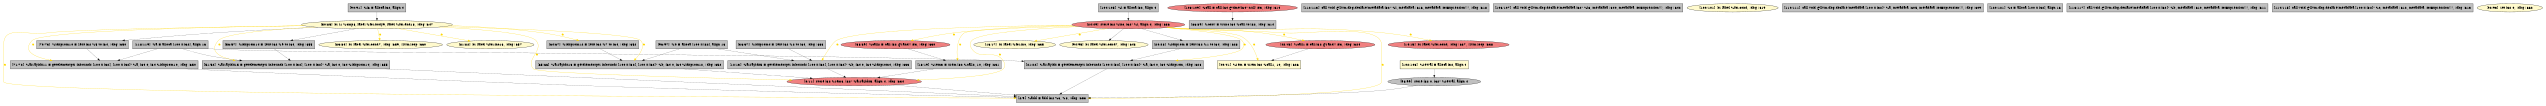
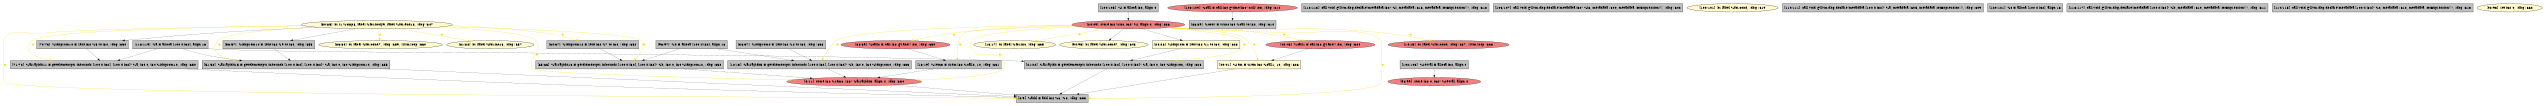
node "[90/91]  %i6 = alloca i32, align 4": removed
node "[20/23]  %idxprom = zext i32 %1 to i64, !dbg !628": fillcolor grey -> lemonchiffon
node "[102/103]  %retval = alloca i32, align 4": fillcolor lemonchiffon -> grey
node "[98/99]  store i32 0, i32* %retval, align 4": fillcolor grey -> lightcoral
edge "[98/99]  store i32 0, i32* %retval, align 4" -> "[2/9]  %add = add i32 %6, %8, !dbg !653": now "[40/41]  %rem = urem i32 %call1, 10, !dbg !626" -> "[2/9]  %add = add i32 %6, %8, !dbg !653"
